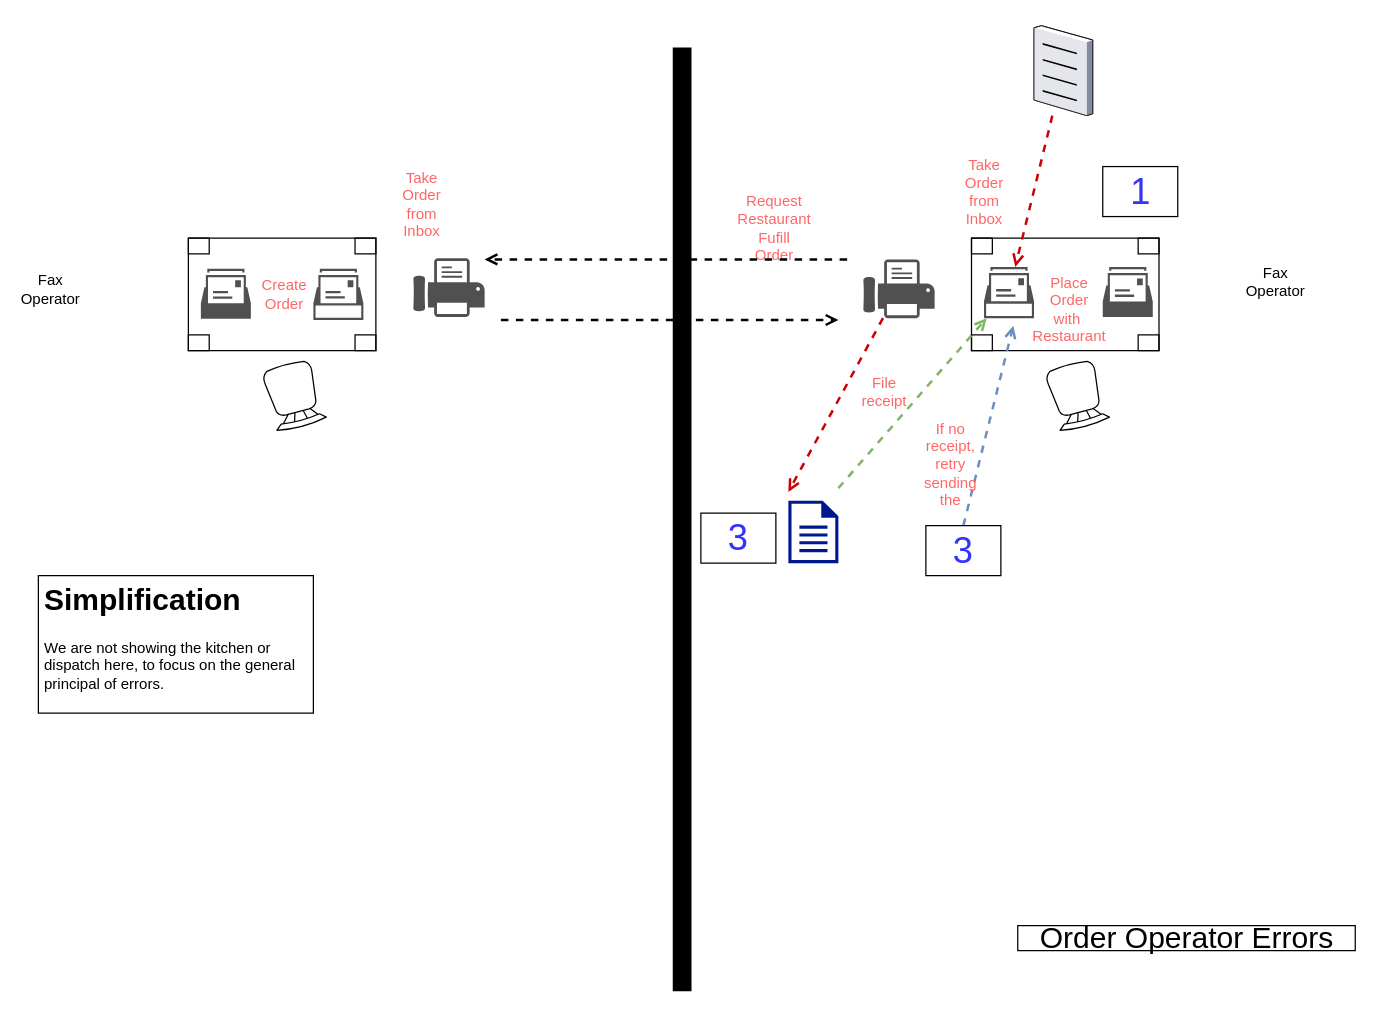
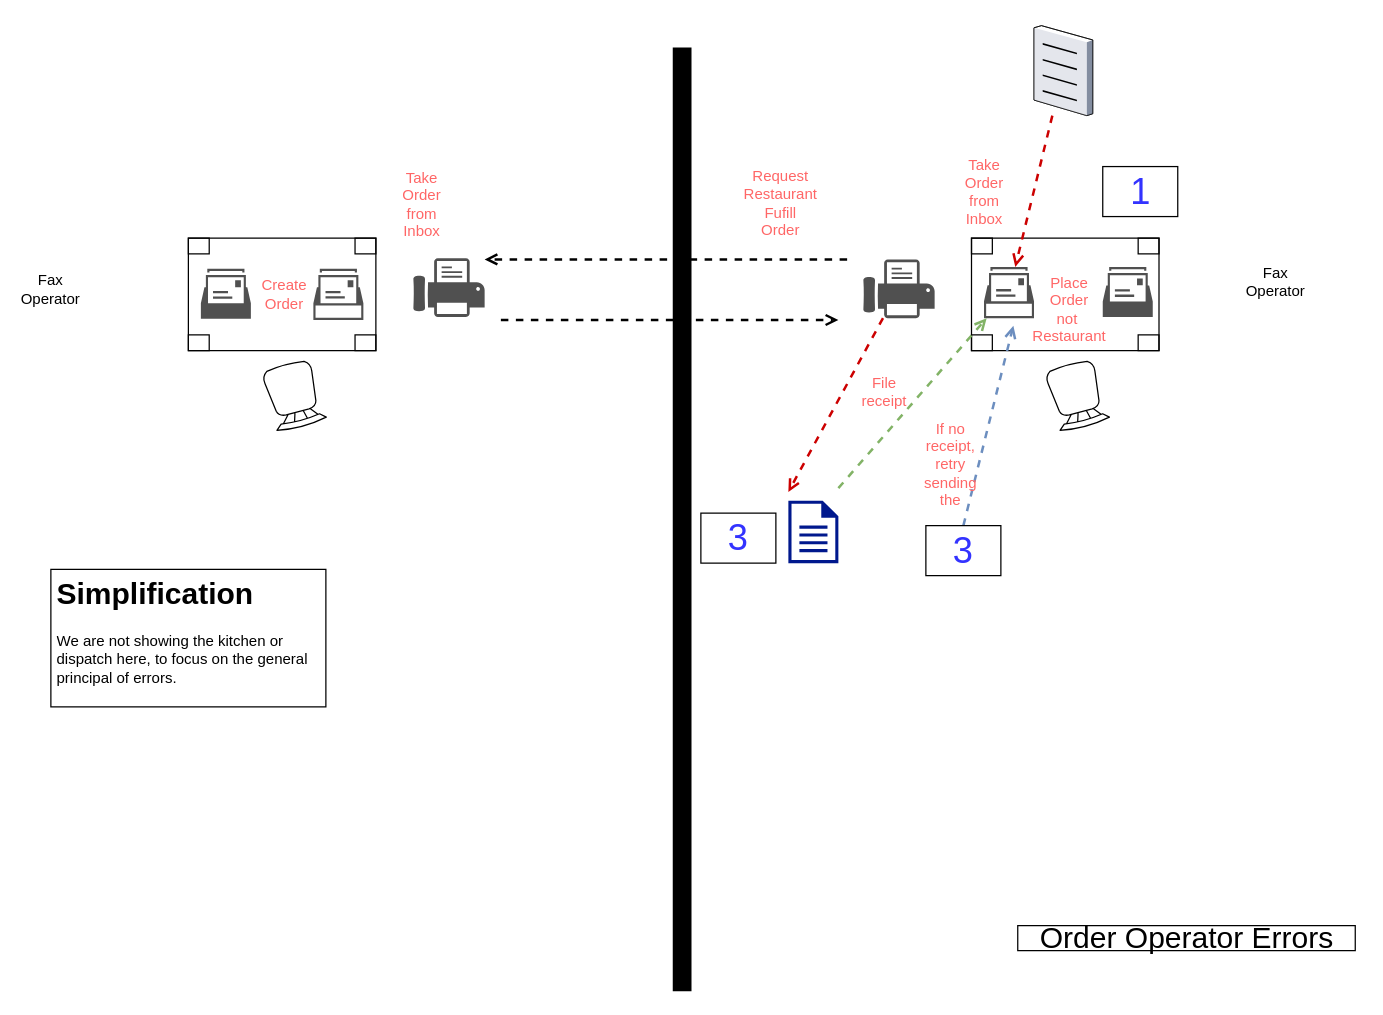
node "Request Restaurant Fufill Order": moved (773, 228) -> (780, 203)
node "Place Order with Restaurant": label "Place Order with Restaurant" -> "Place Order not Restaurant"
node "SimplificationWe are not showing the kitchen or dispatch here, to focus on the general principal of errors.": moved (176, 644) -> (188, 638)
